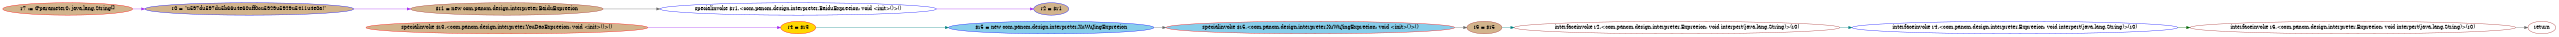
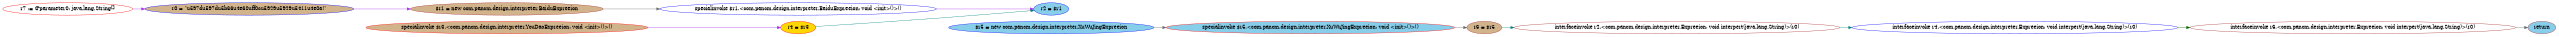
node "r7 := @parameter0: java.lang.String[]": fillcolor tan -> white
node "r2 = $r1": fillcolor tan -> skyblue
edge "r4 = $r3" -> "$r5 = new com.pancm.design.interpreter.XuWuJingExpreeion": now "r4 = $r3" -> "r2 = $r1"
node "return": fillcolor white -> skyblue
